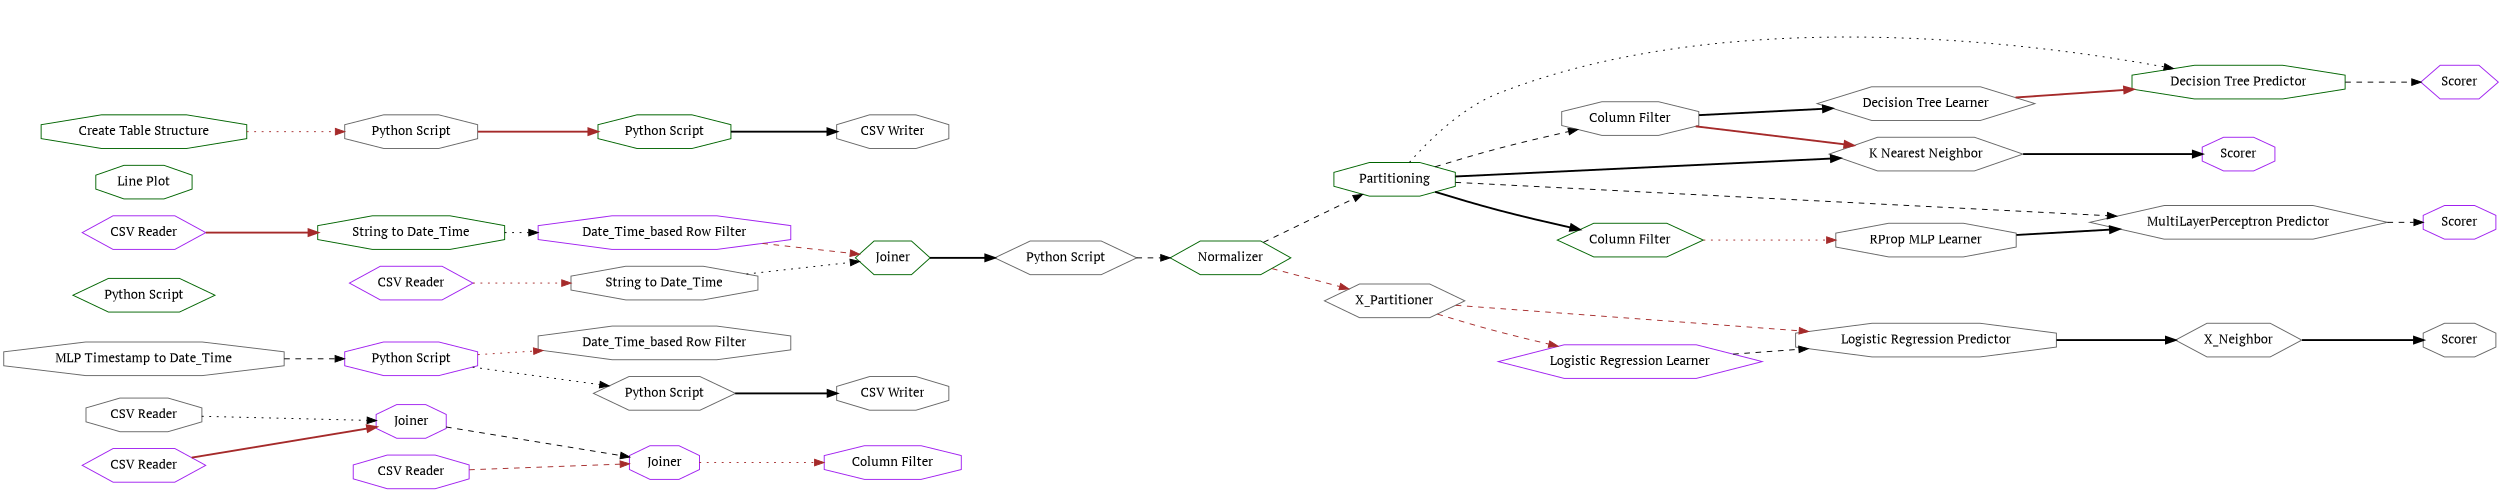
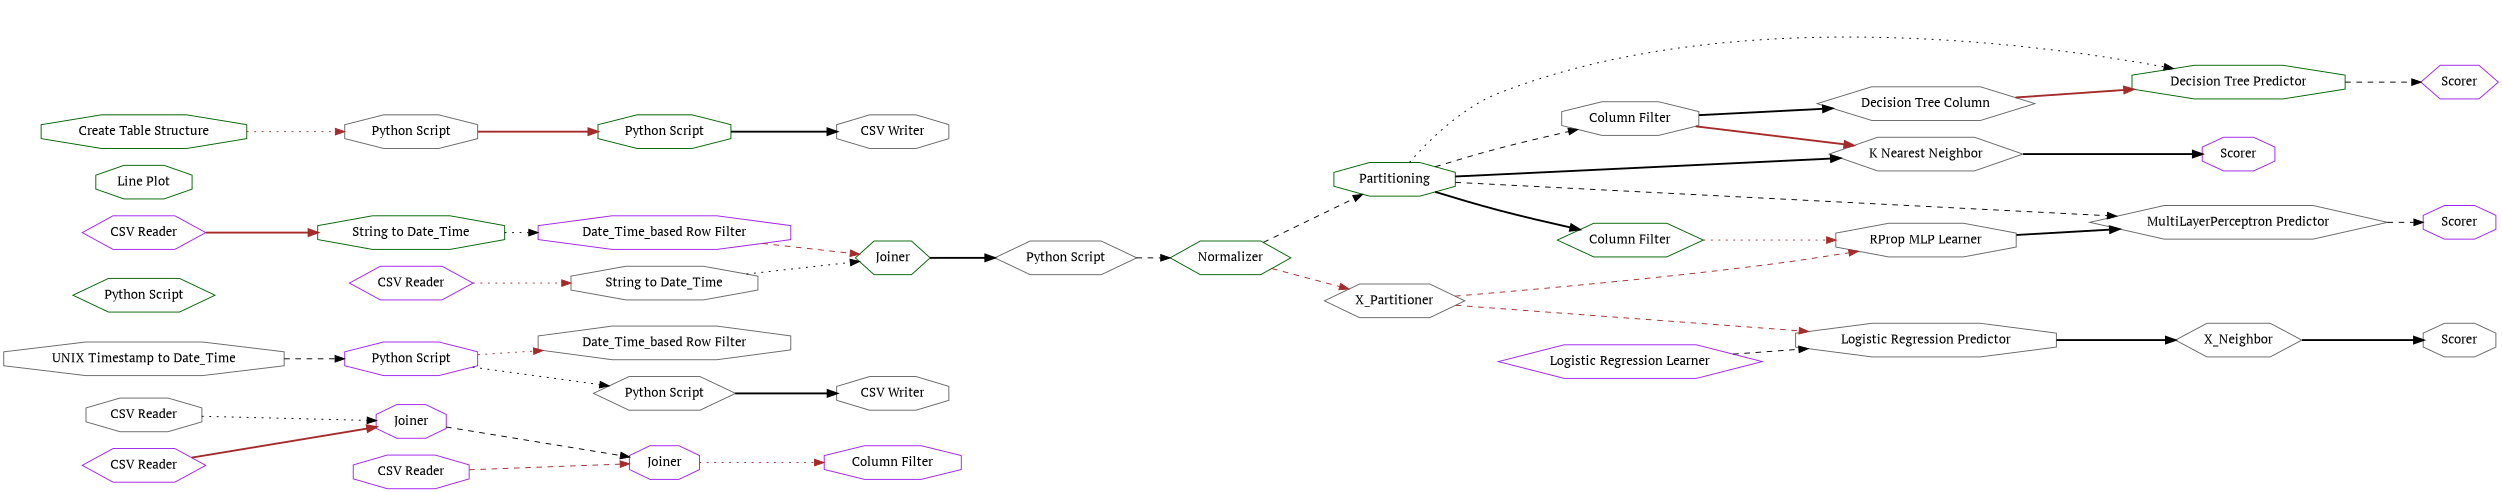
node "Decision Tree Learner": label "Decision Tree Learner" -> "Decision Tree Column"
edge "X_Partitioner" -> "Logistic Regression Learner": now "X_Partitioner" -> "RProp MLP Learner"
node "MLP Timestamp to Date_Time": label "MLP Timestamp to Date_Time" -> "UNIX Timestamp to Date_Time"
